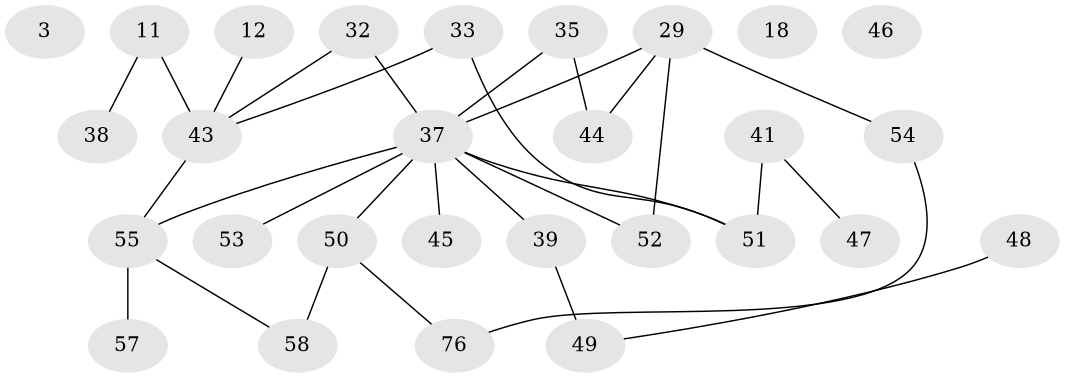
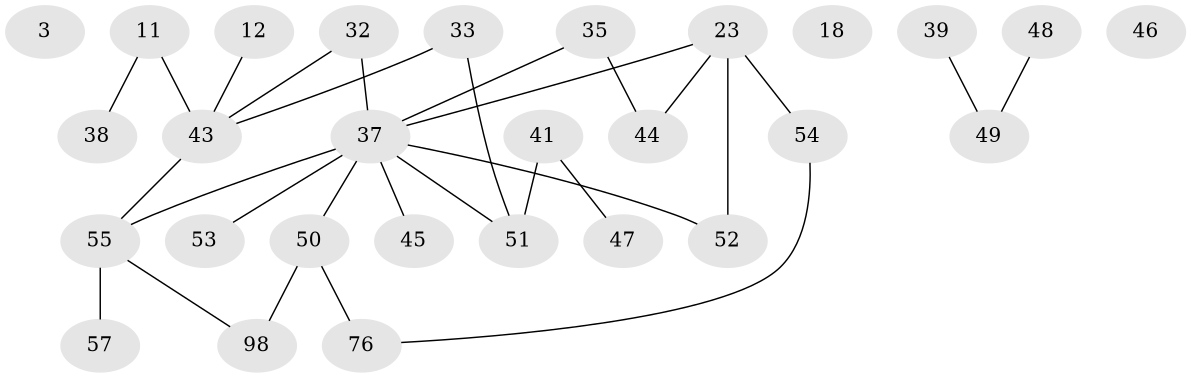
node "29": label "29" -> "23"
edge "37" -- "39": removed
node "58": label "58" -> "98"
